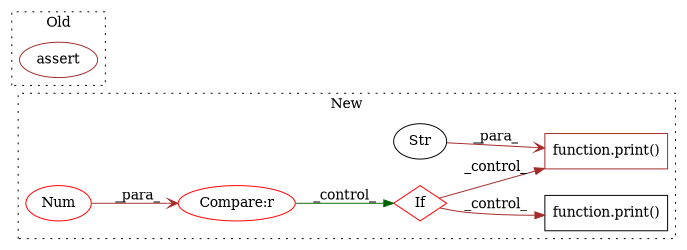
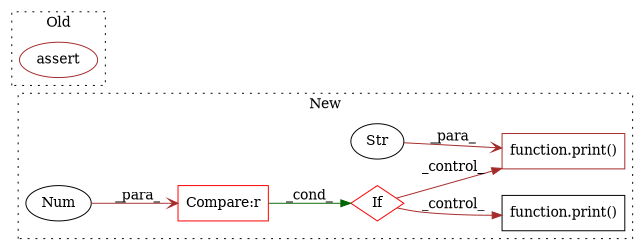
edge "Compare:r" -> "If": label "_control_" -> "_cond_"
node "Num": color red -> black
node "Compare:r": shape ellipse -> box
